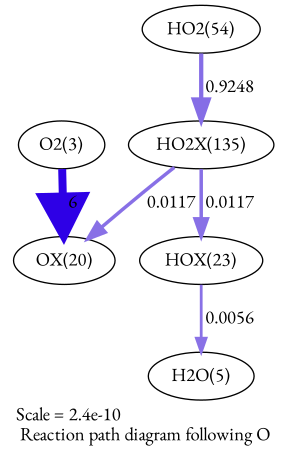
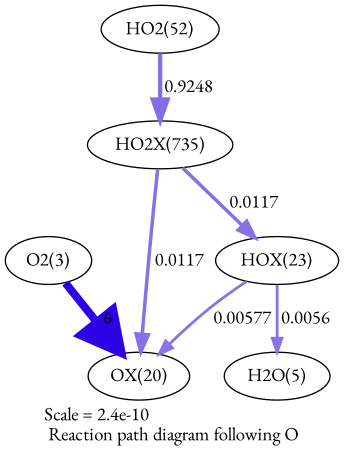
node "HO2(54)": label "HO2(54)" -> "HO2(52)"
node "HO2X(135)": label "HO2X(135)" -> "HO2X(735)"
edge "HOX(23)" -> "OX(20)": added, label "0.00577"
